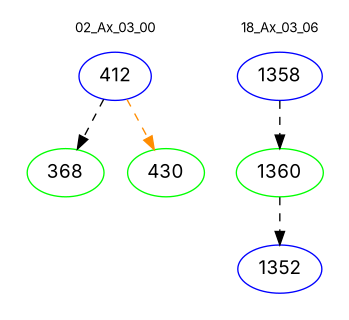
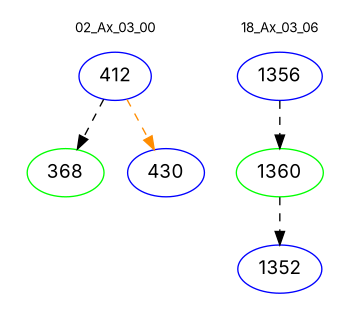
node "1358": label "1358" -> "1356"
node "430": color green -> blue
